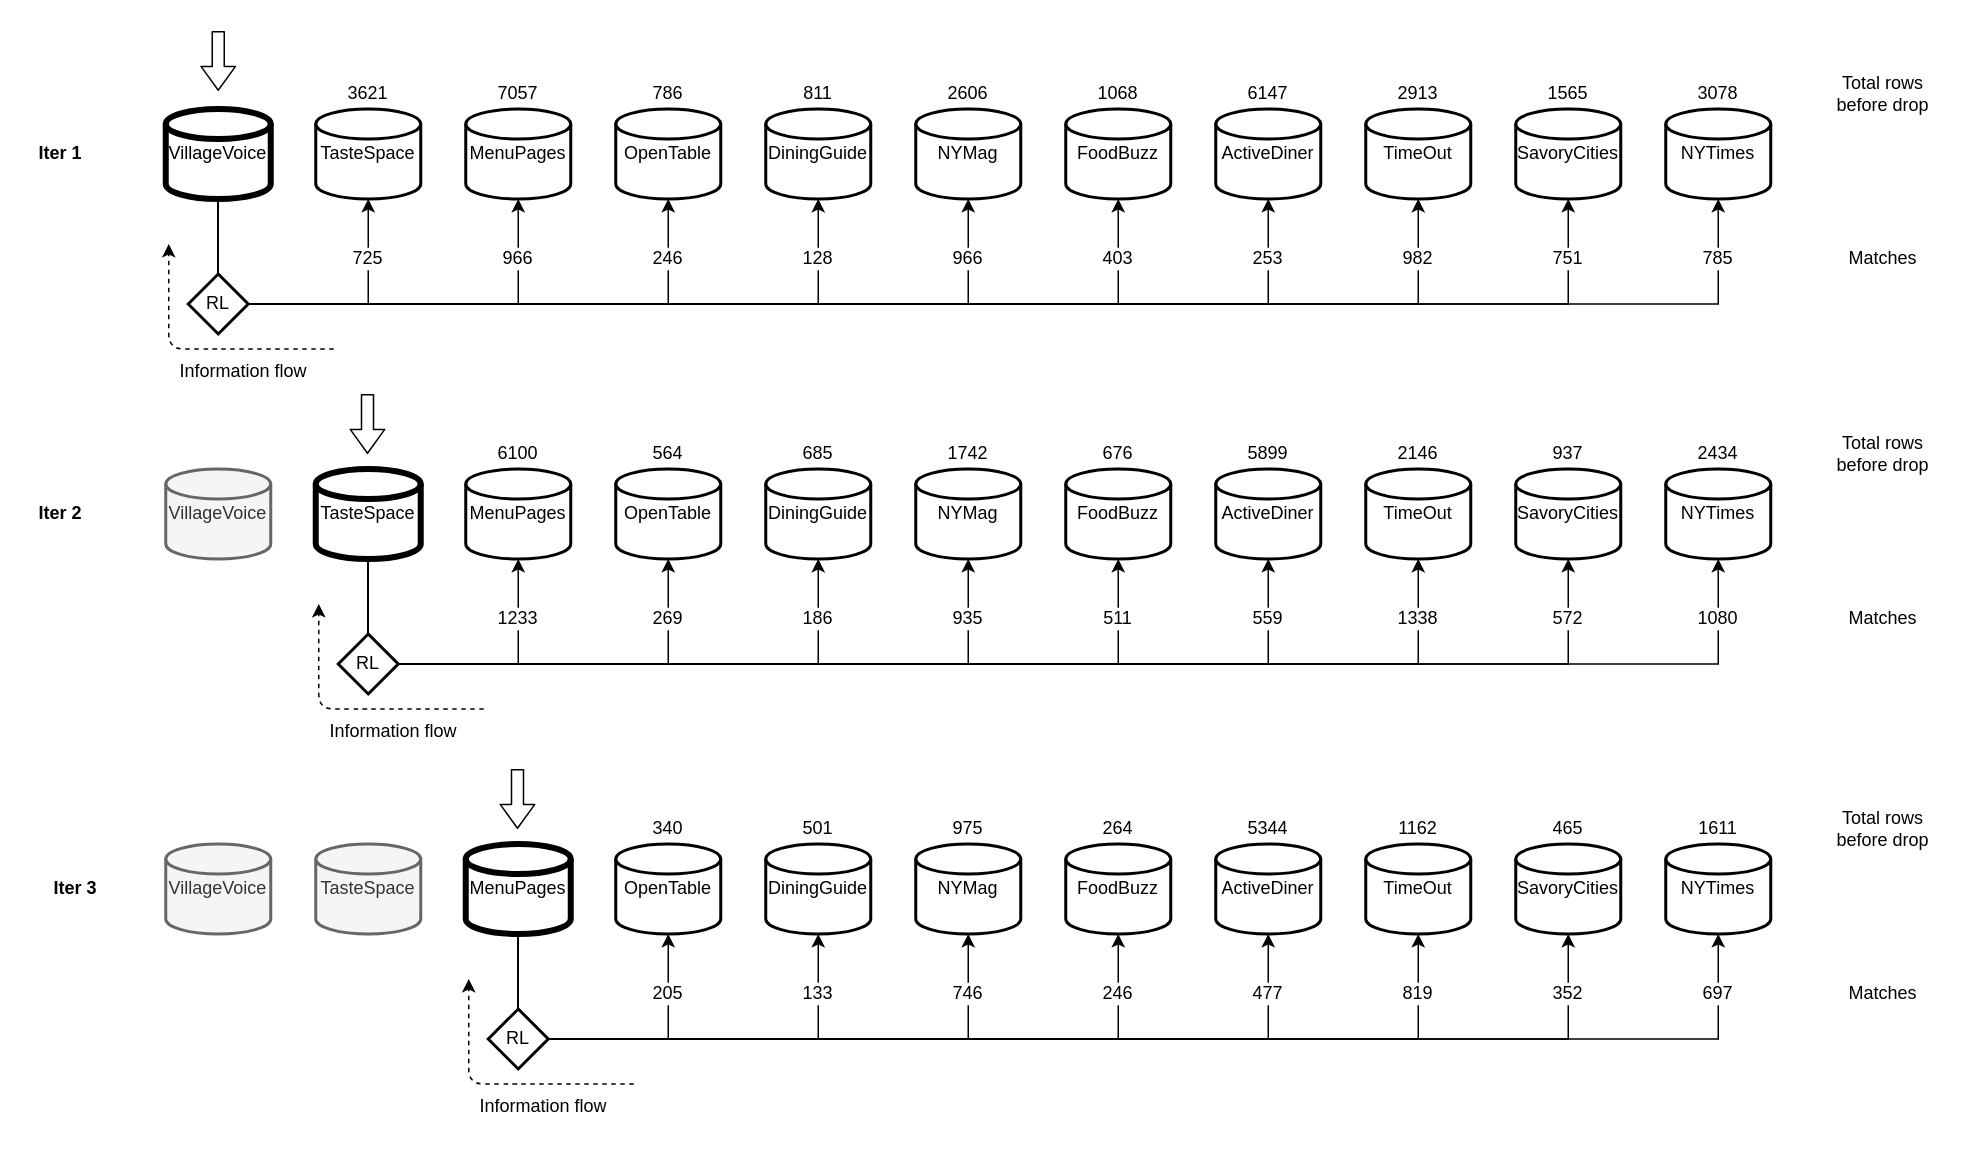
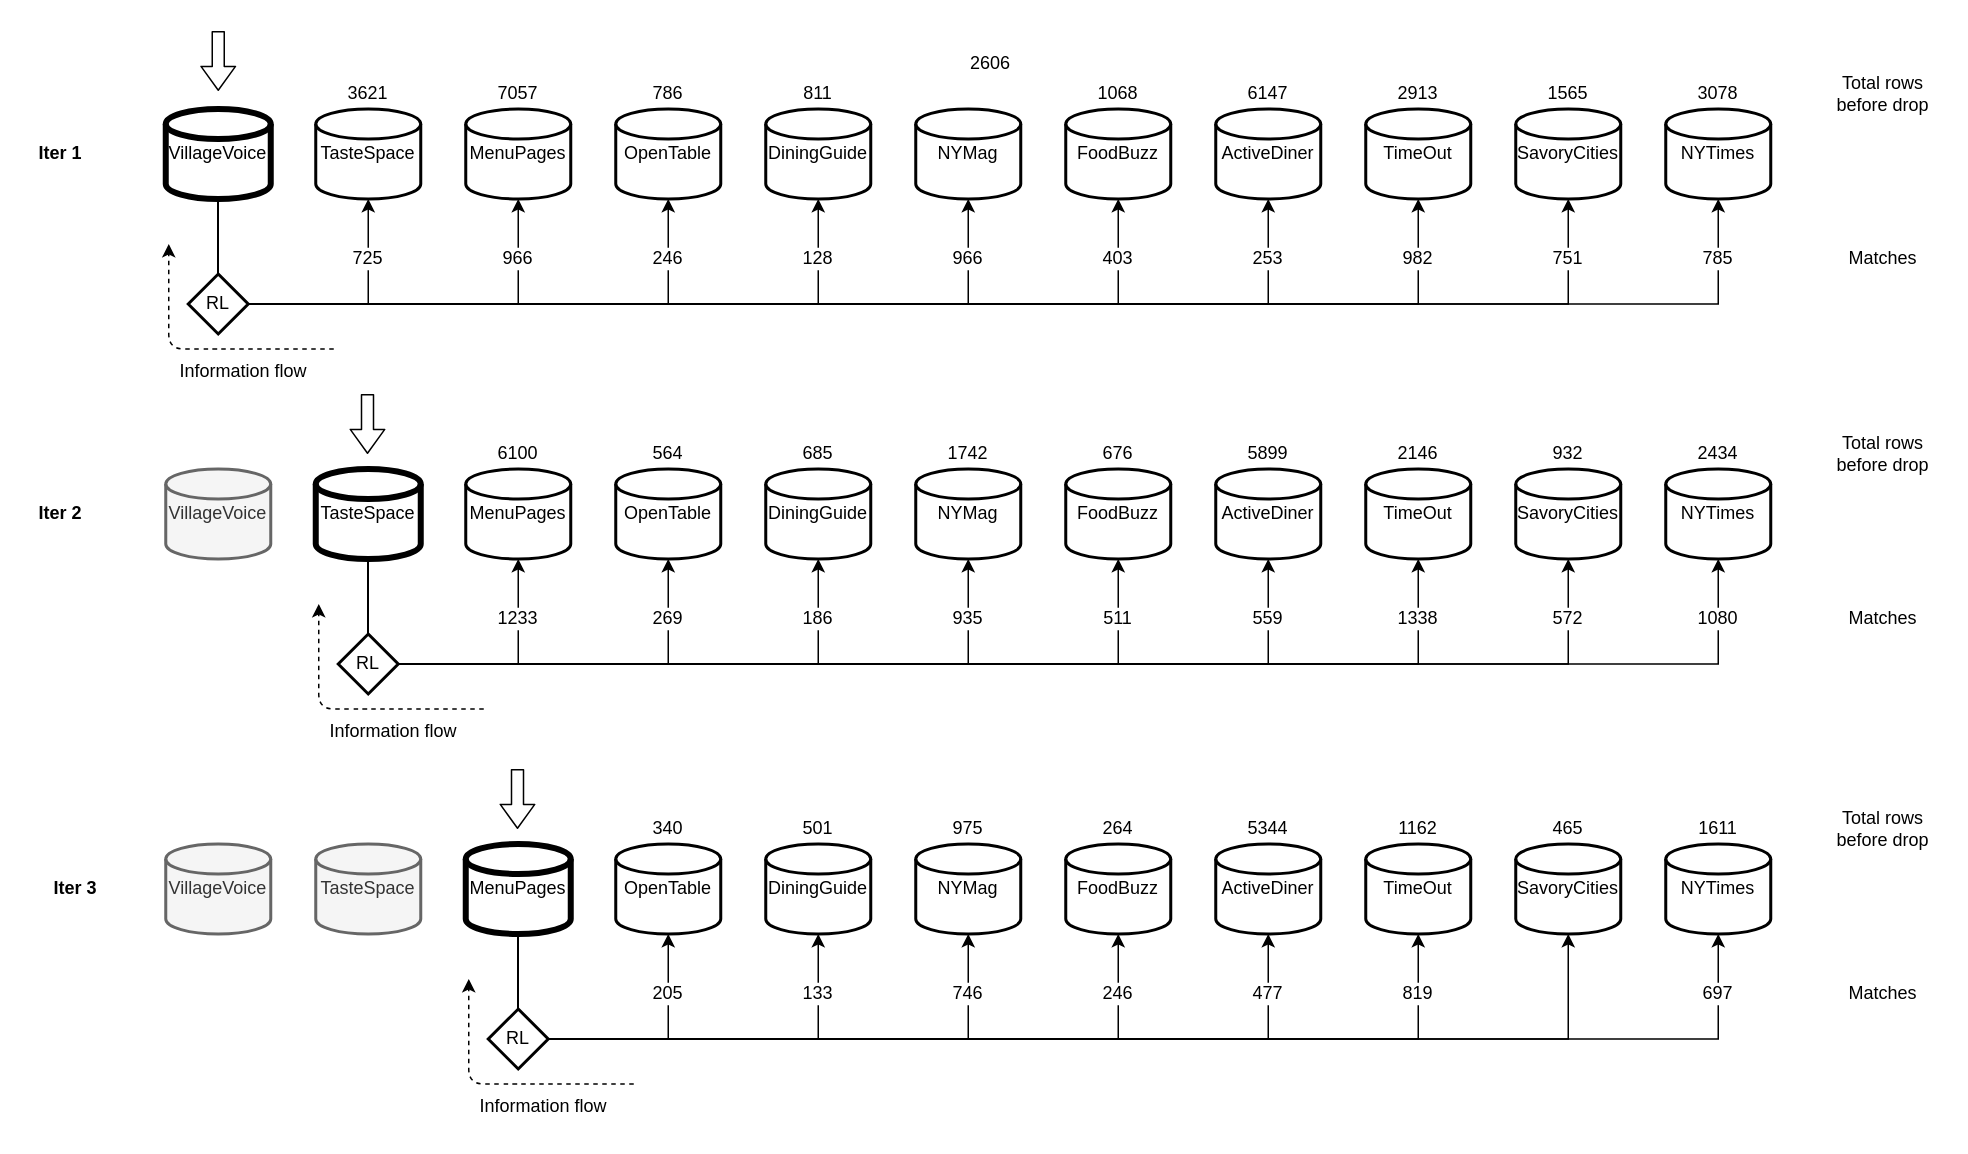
node "2606": moved (968, 94) -> (991, 64)
node "937": label "937" -> "932"
node "352": removed
